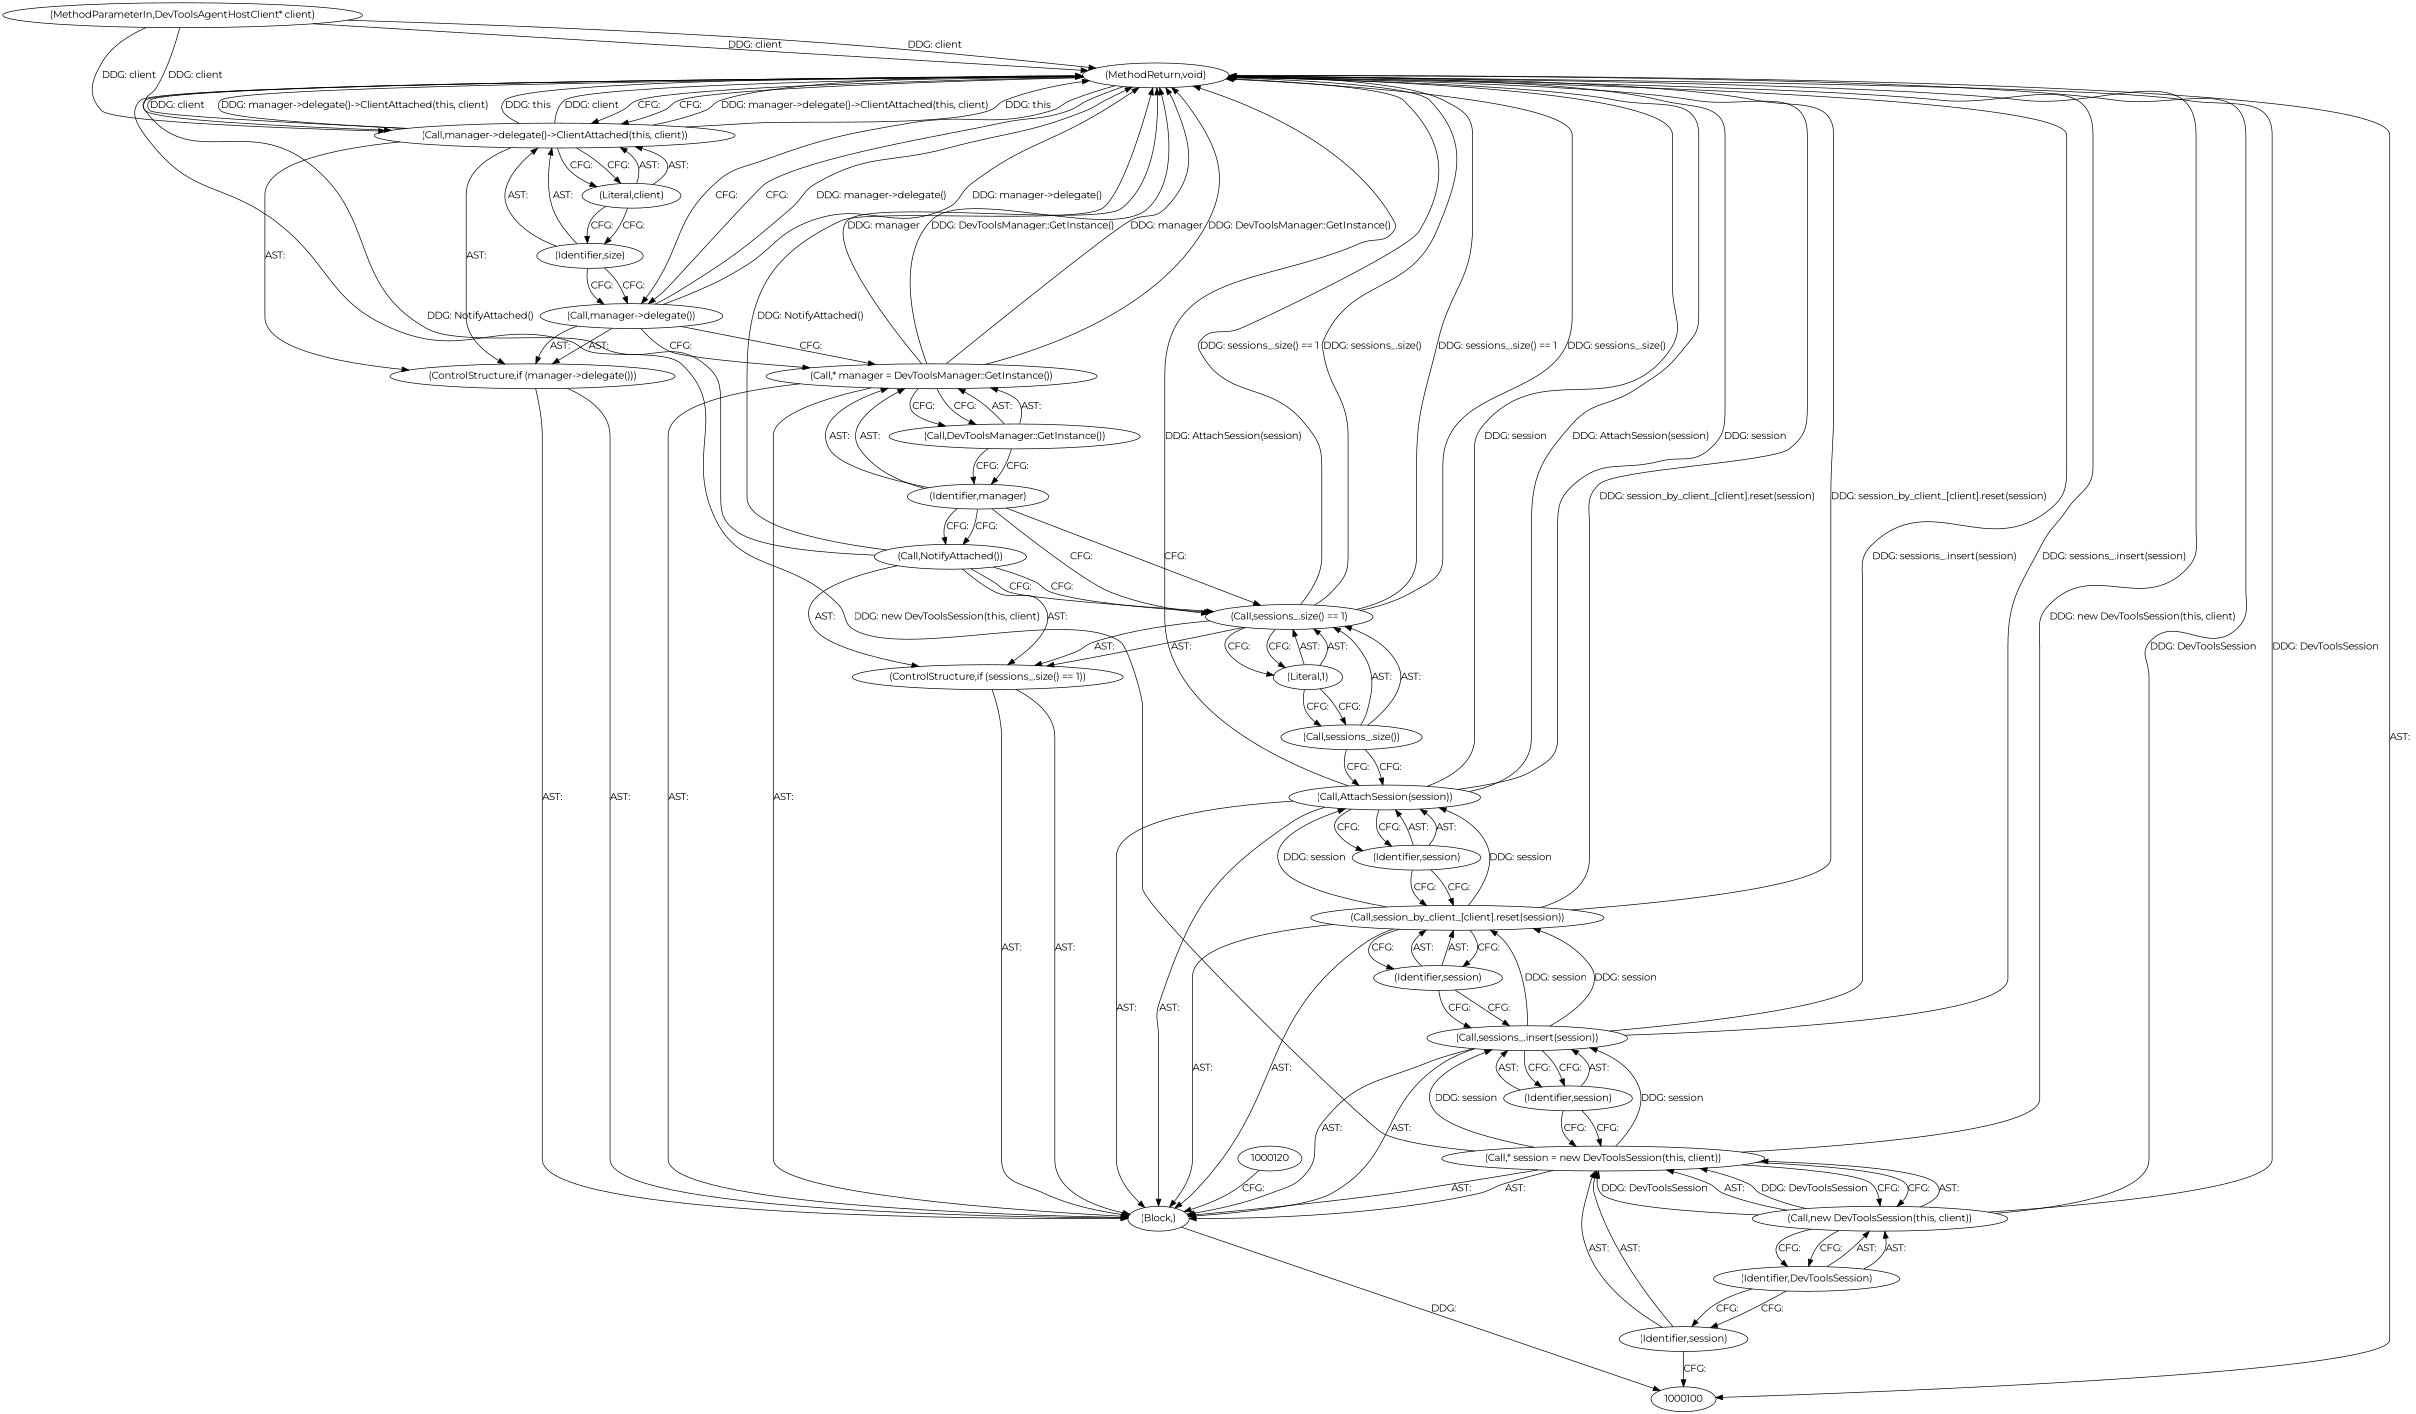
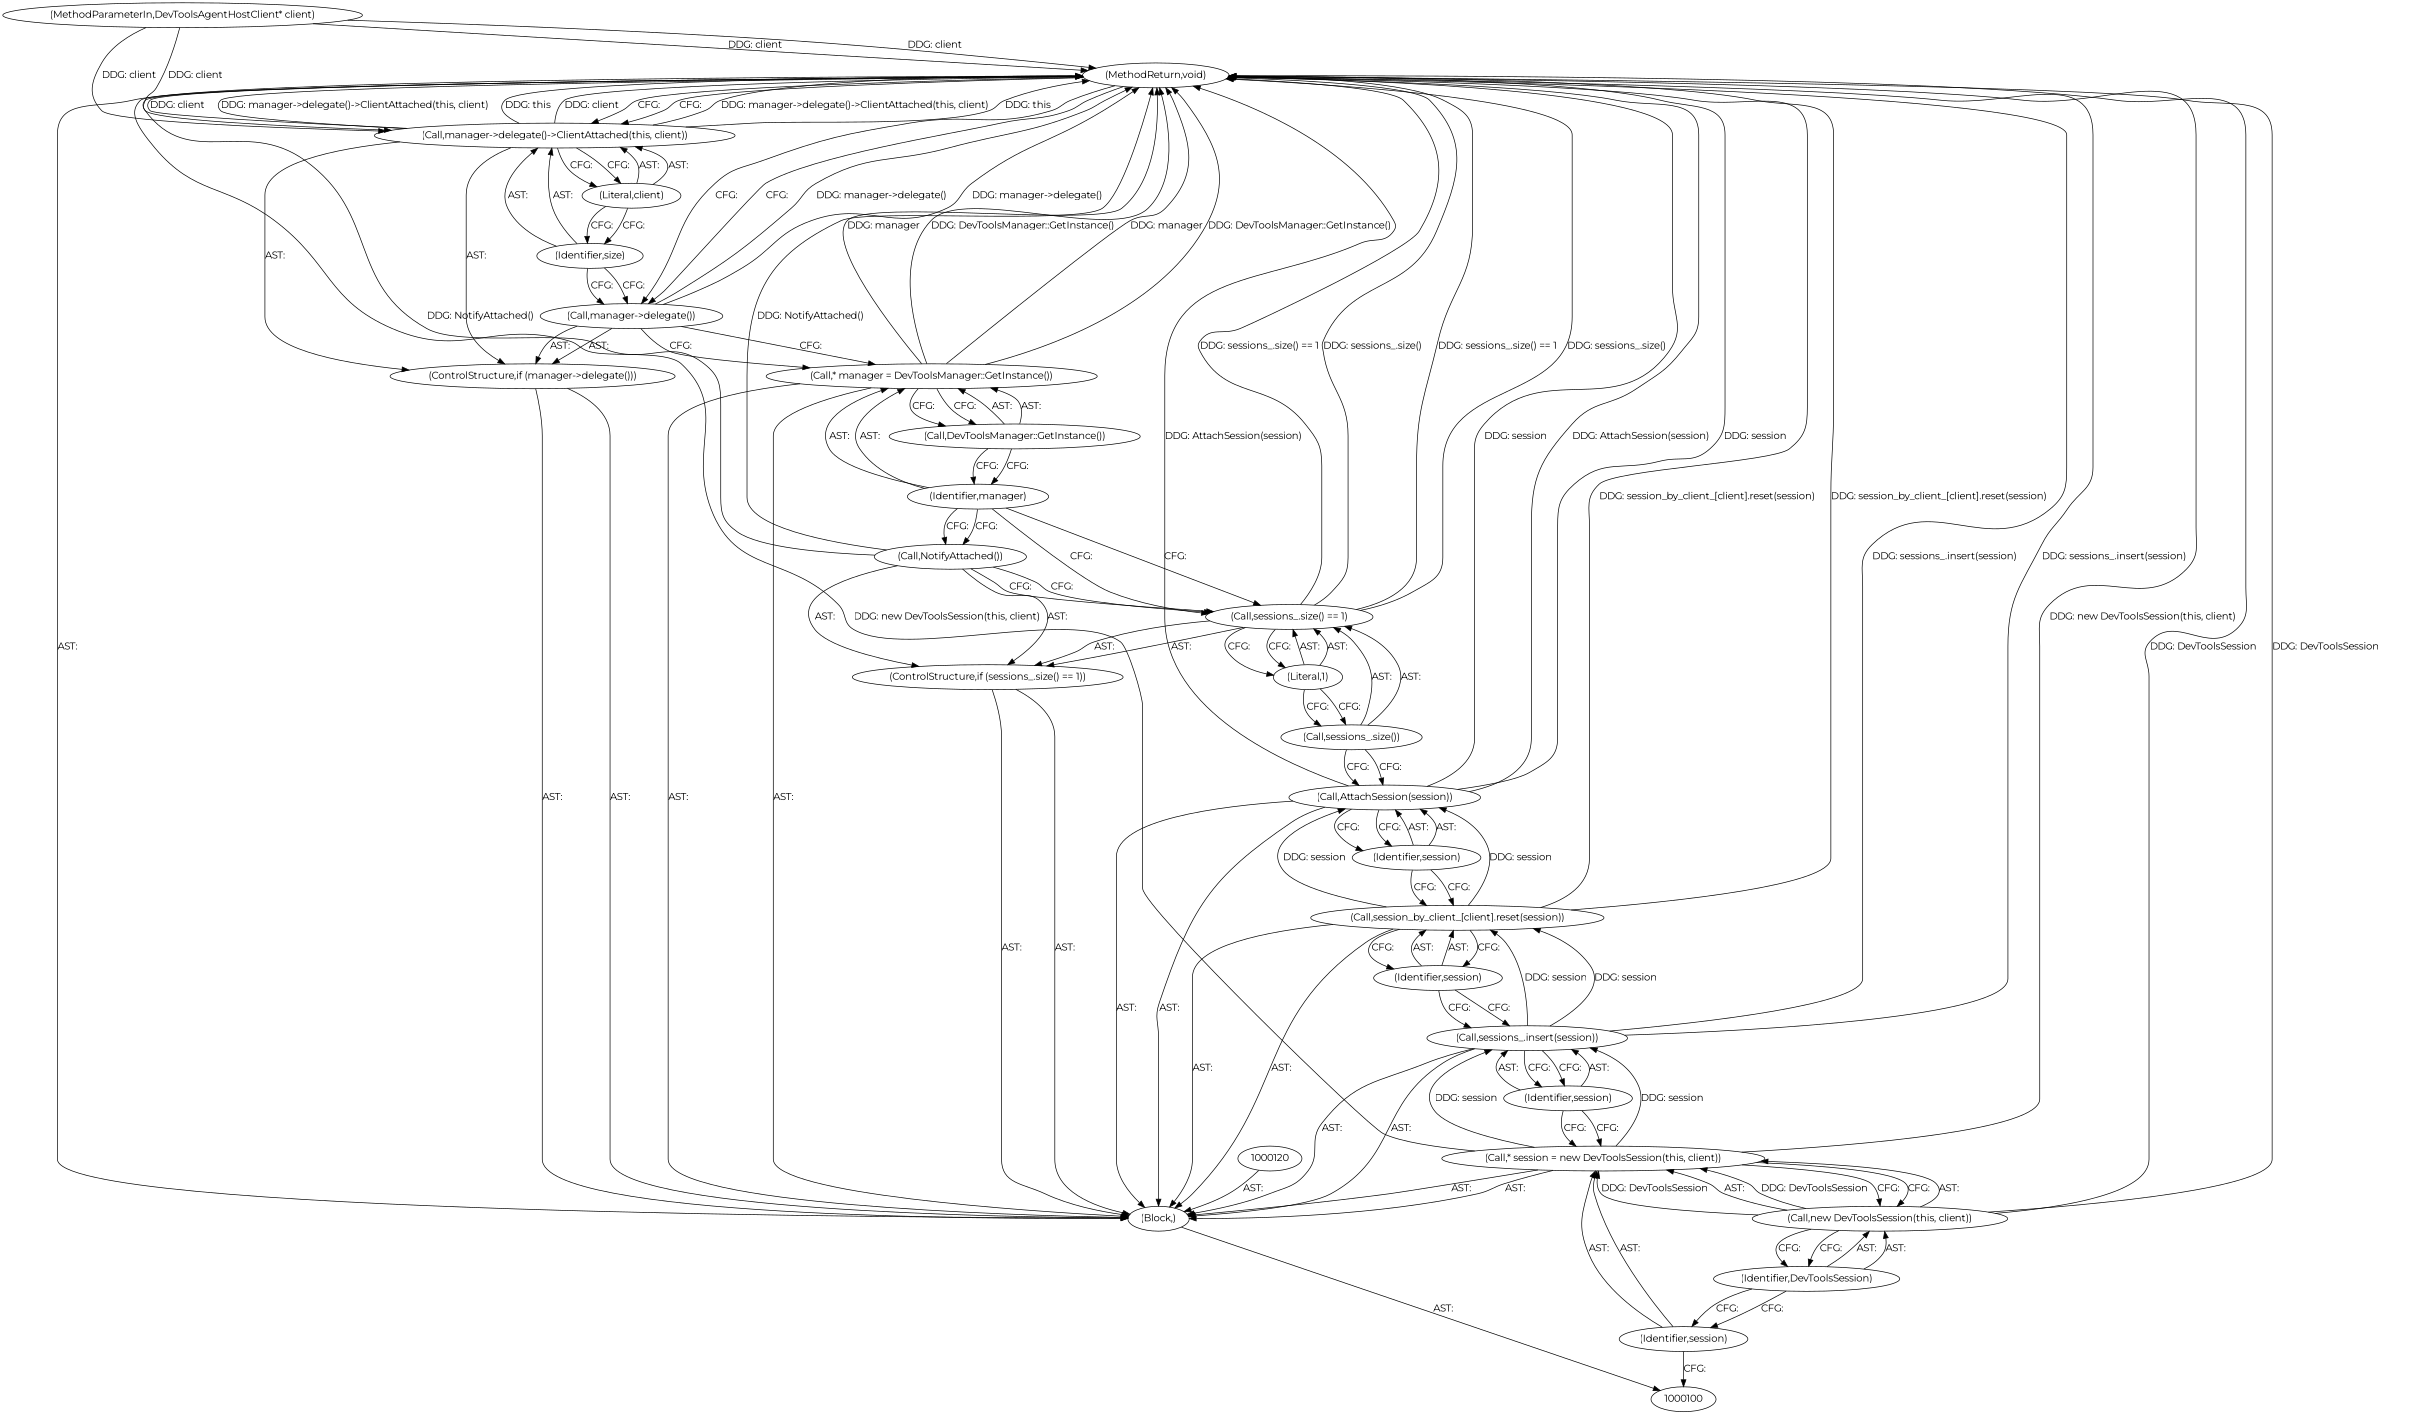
edge "(MethodReturn,void)" -> "1000100": now "(MethodReturn,void)" -> "(Block,)"
edge "1000120" -> "(Block,)": label "CFG: " -> "AST: "
edge "(Block,)" -> "1000100": label "DDG: " -> "AST: "
